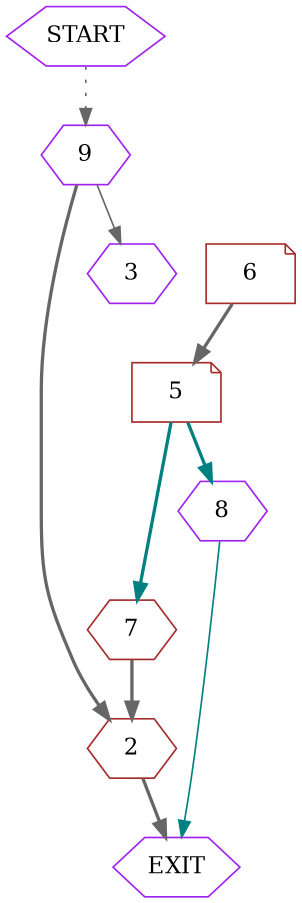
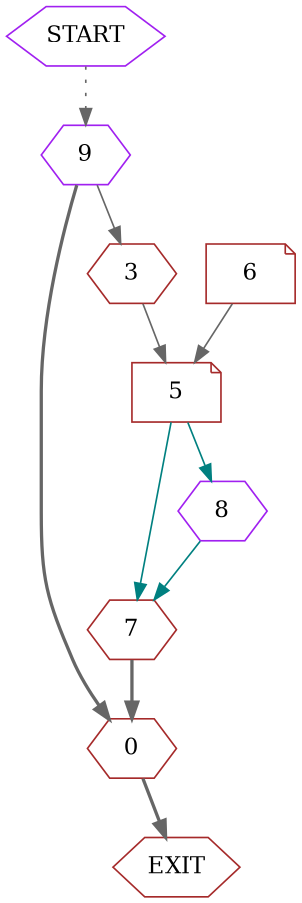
node "3": color purple -> brown
edge "3" -> "5": added
edge "6" -> "5": style bold -> solid
edge "5" -> "8": style bold -> solid
edge "5" -> "7": style bold -> solid
edge "8" -> "EXIT": now "8" -> "7"
node "2": label "2" -> "0"
node "EXIT": color purple -> brown
